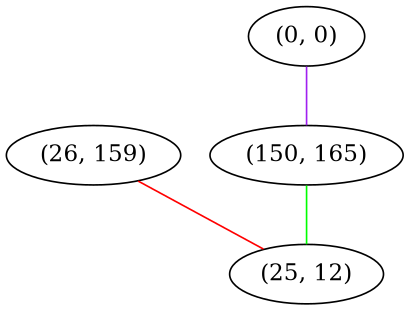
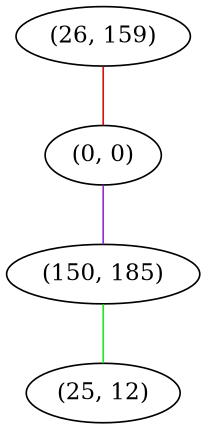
node "(150, 165)": label "(150, 165)" -> "(150, 185)"
edge "(26, 159)" -- "(25, 12)": now "(26, 159)" -- "(0, 0)"
